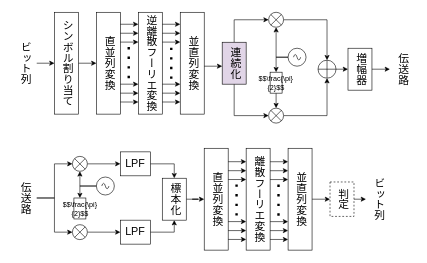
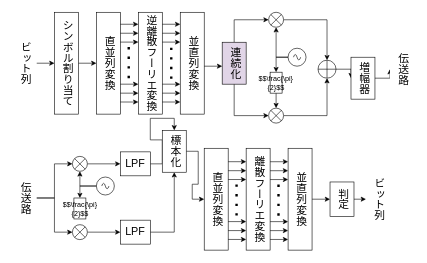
node "増幅器": moved (360, 69) -> (363, 78)
node "標本化": moved (174, 200) -> (174, 152)
node "判定": style dashed -> solid
